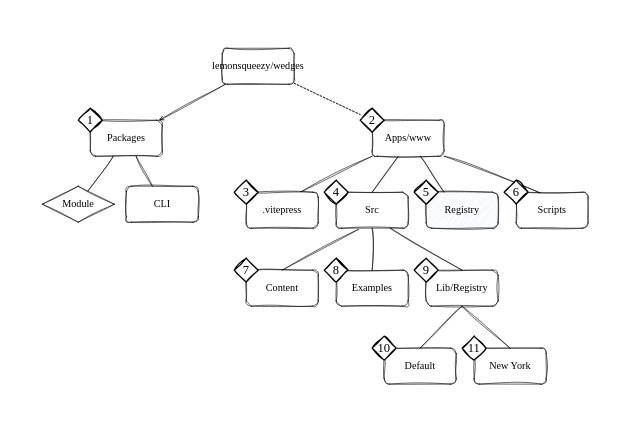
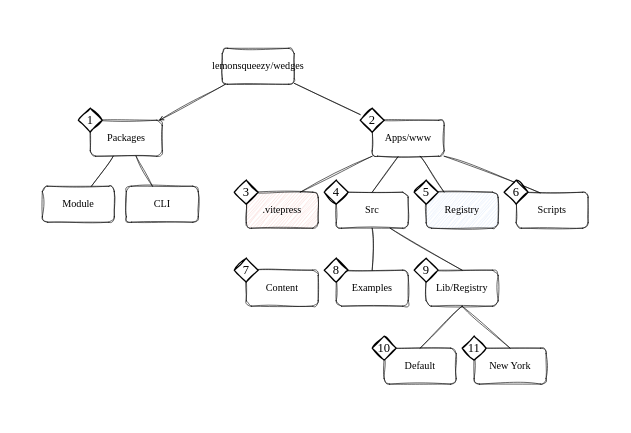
edge "lemonsqueezy/wedges" -- "2": style dashed -> solid
node "Module": shape diamond -> rounded rectangle
node ".vitepress": fillcolor #ffffff -> #f8cecc
edge "Src" -- "Content": removed
